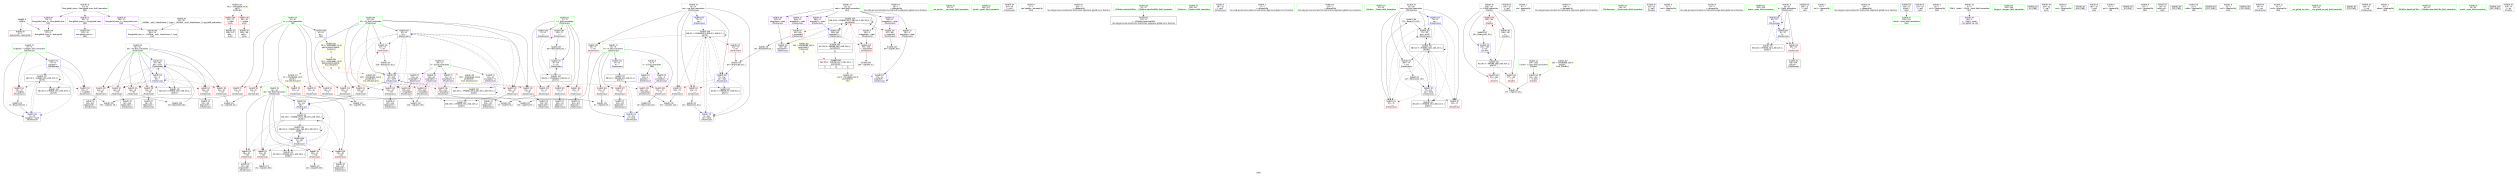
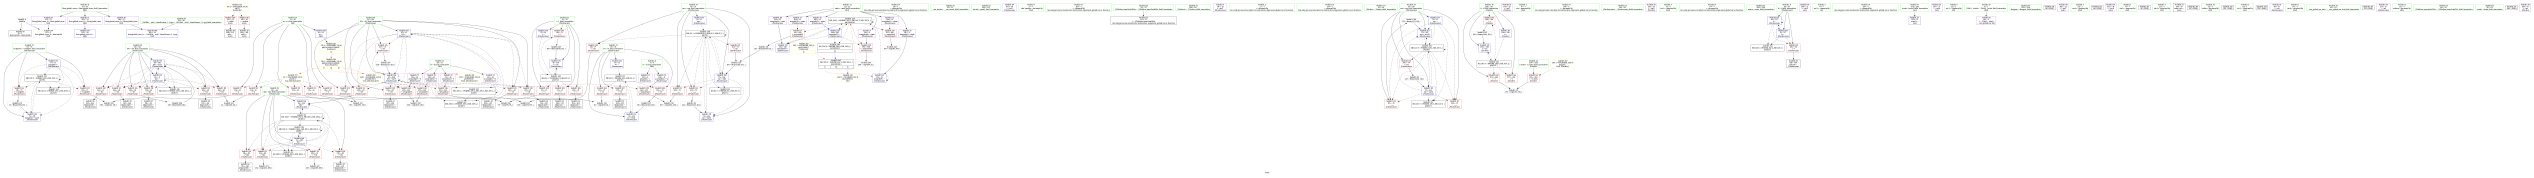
edge "NodeID: 175" -> "NodeID: 47": reversed
